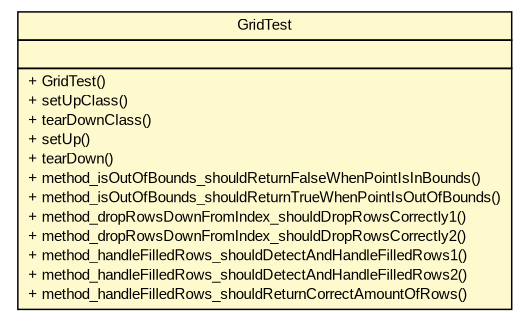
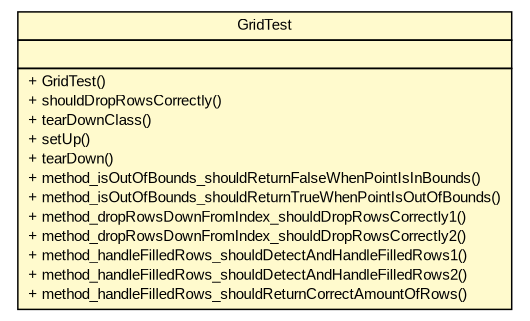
node "GridTest": text "+ setUpClass()" -> "+ shouldDropRowsCorrectly()"
